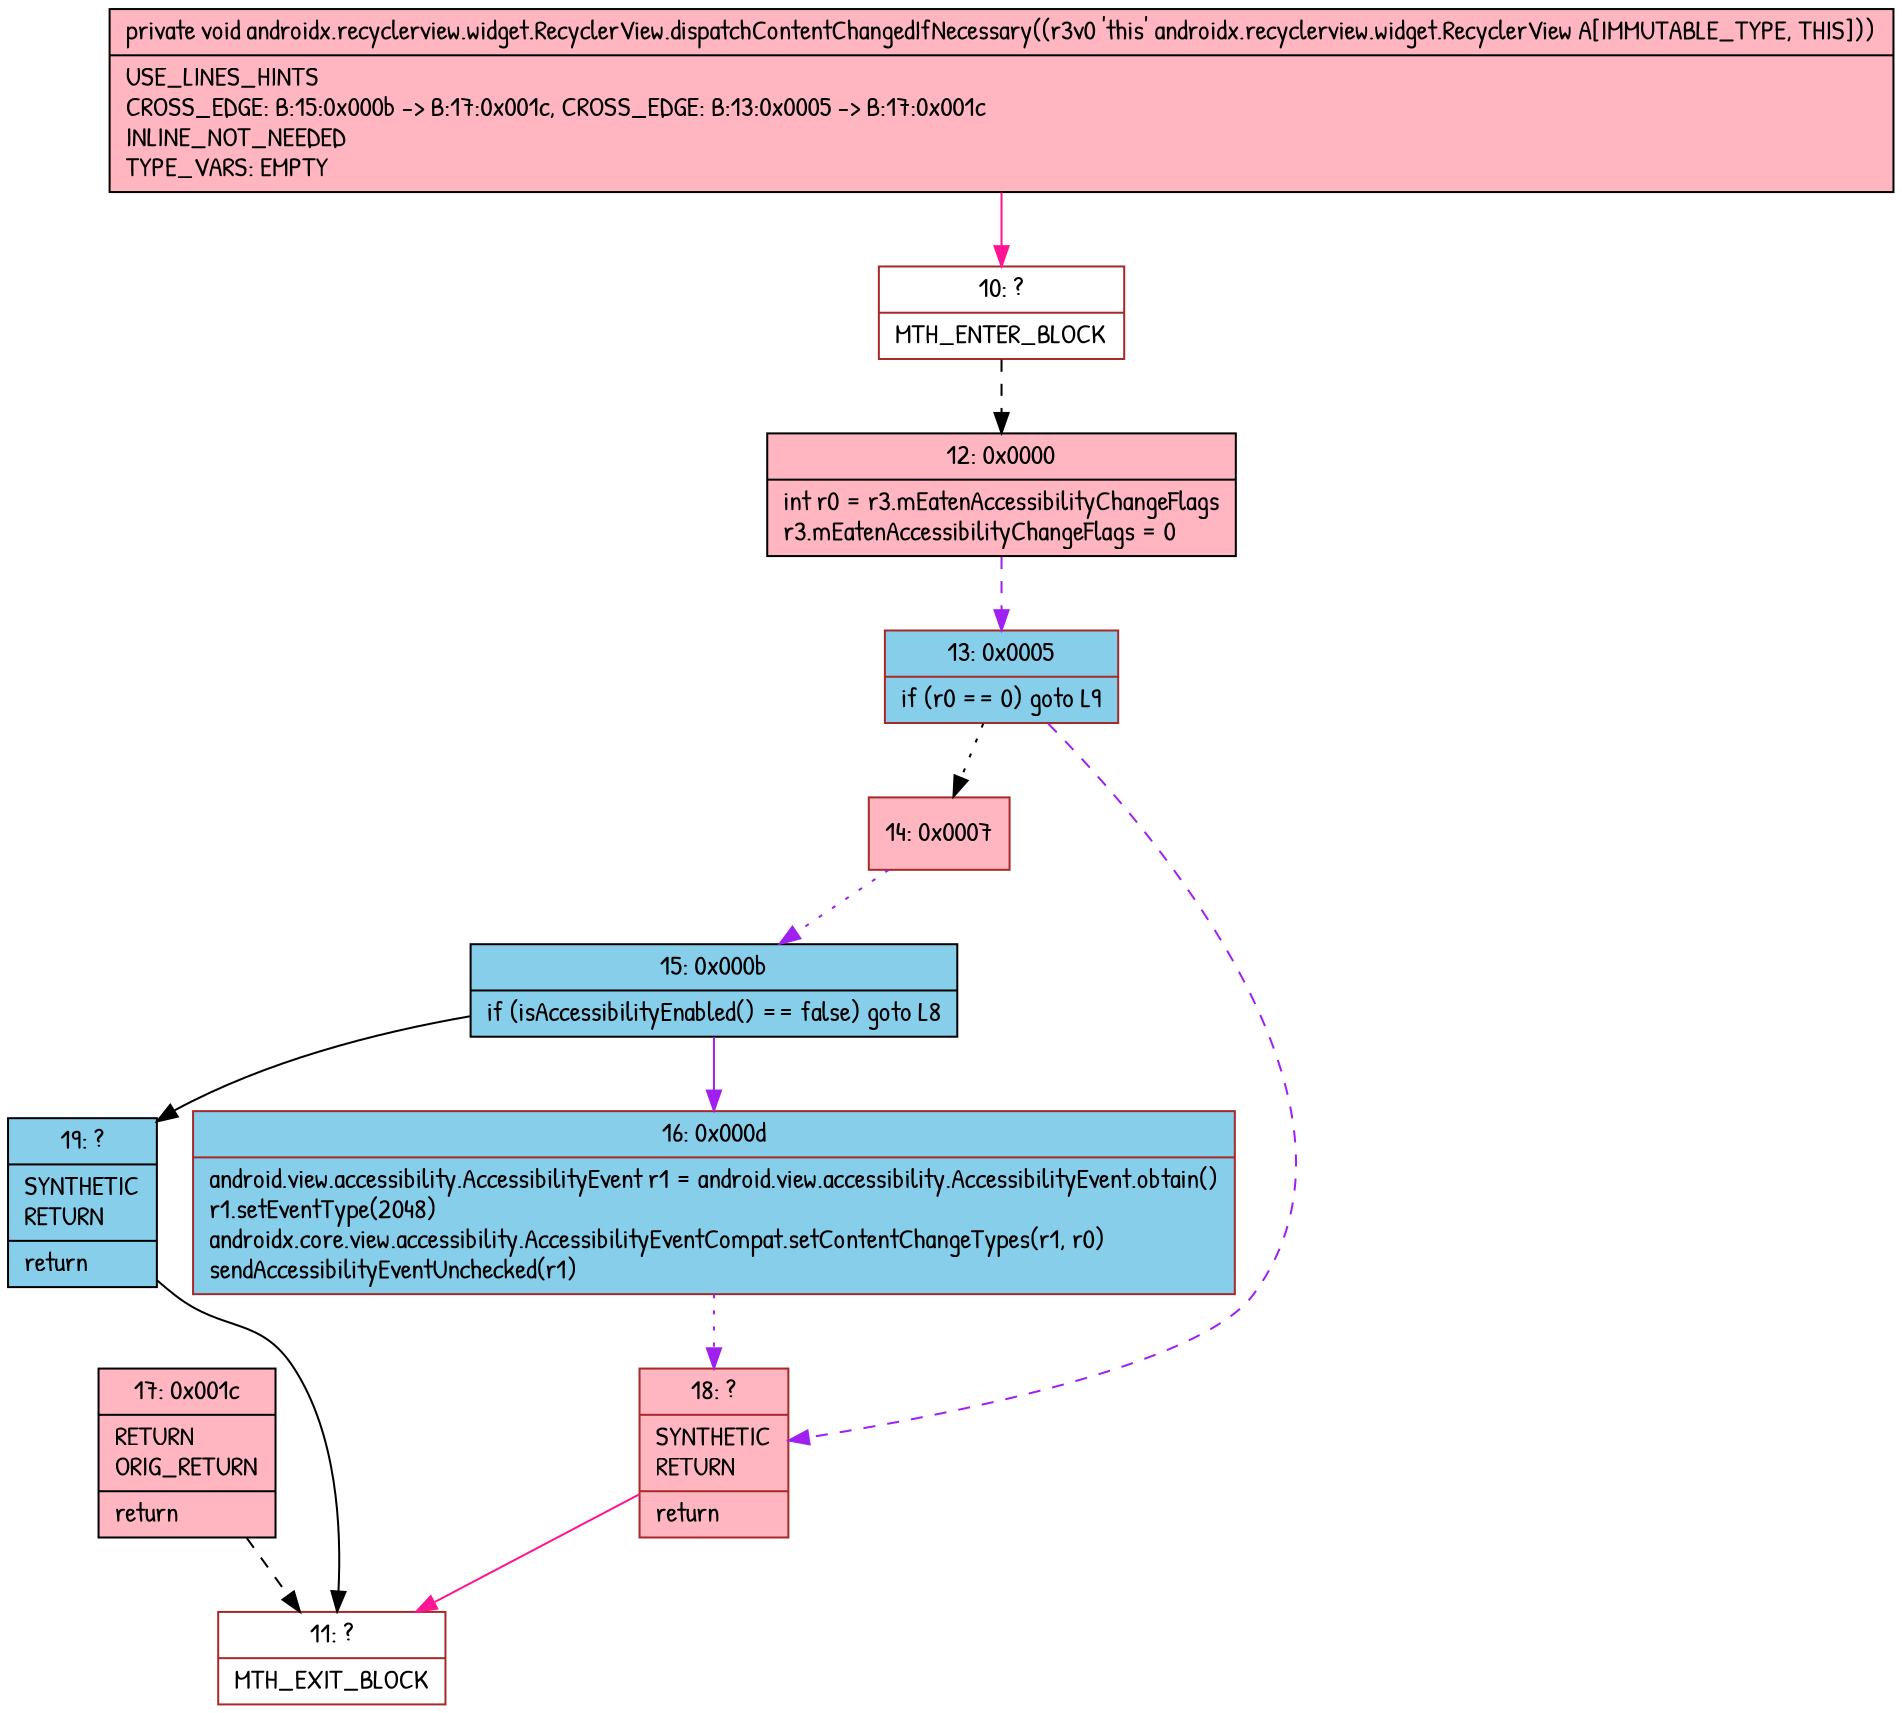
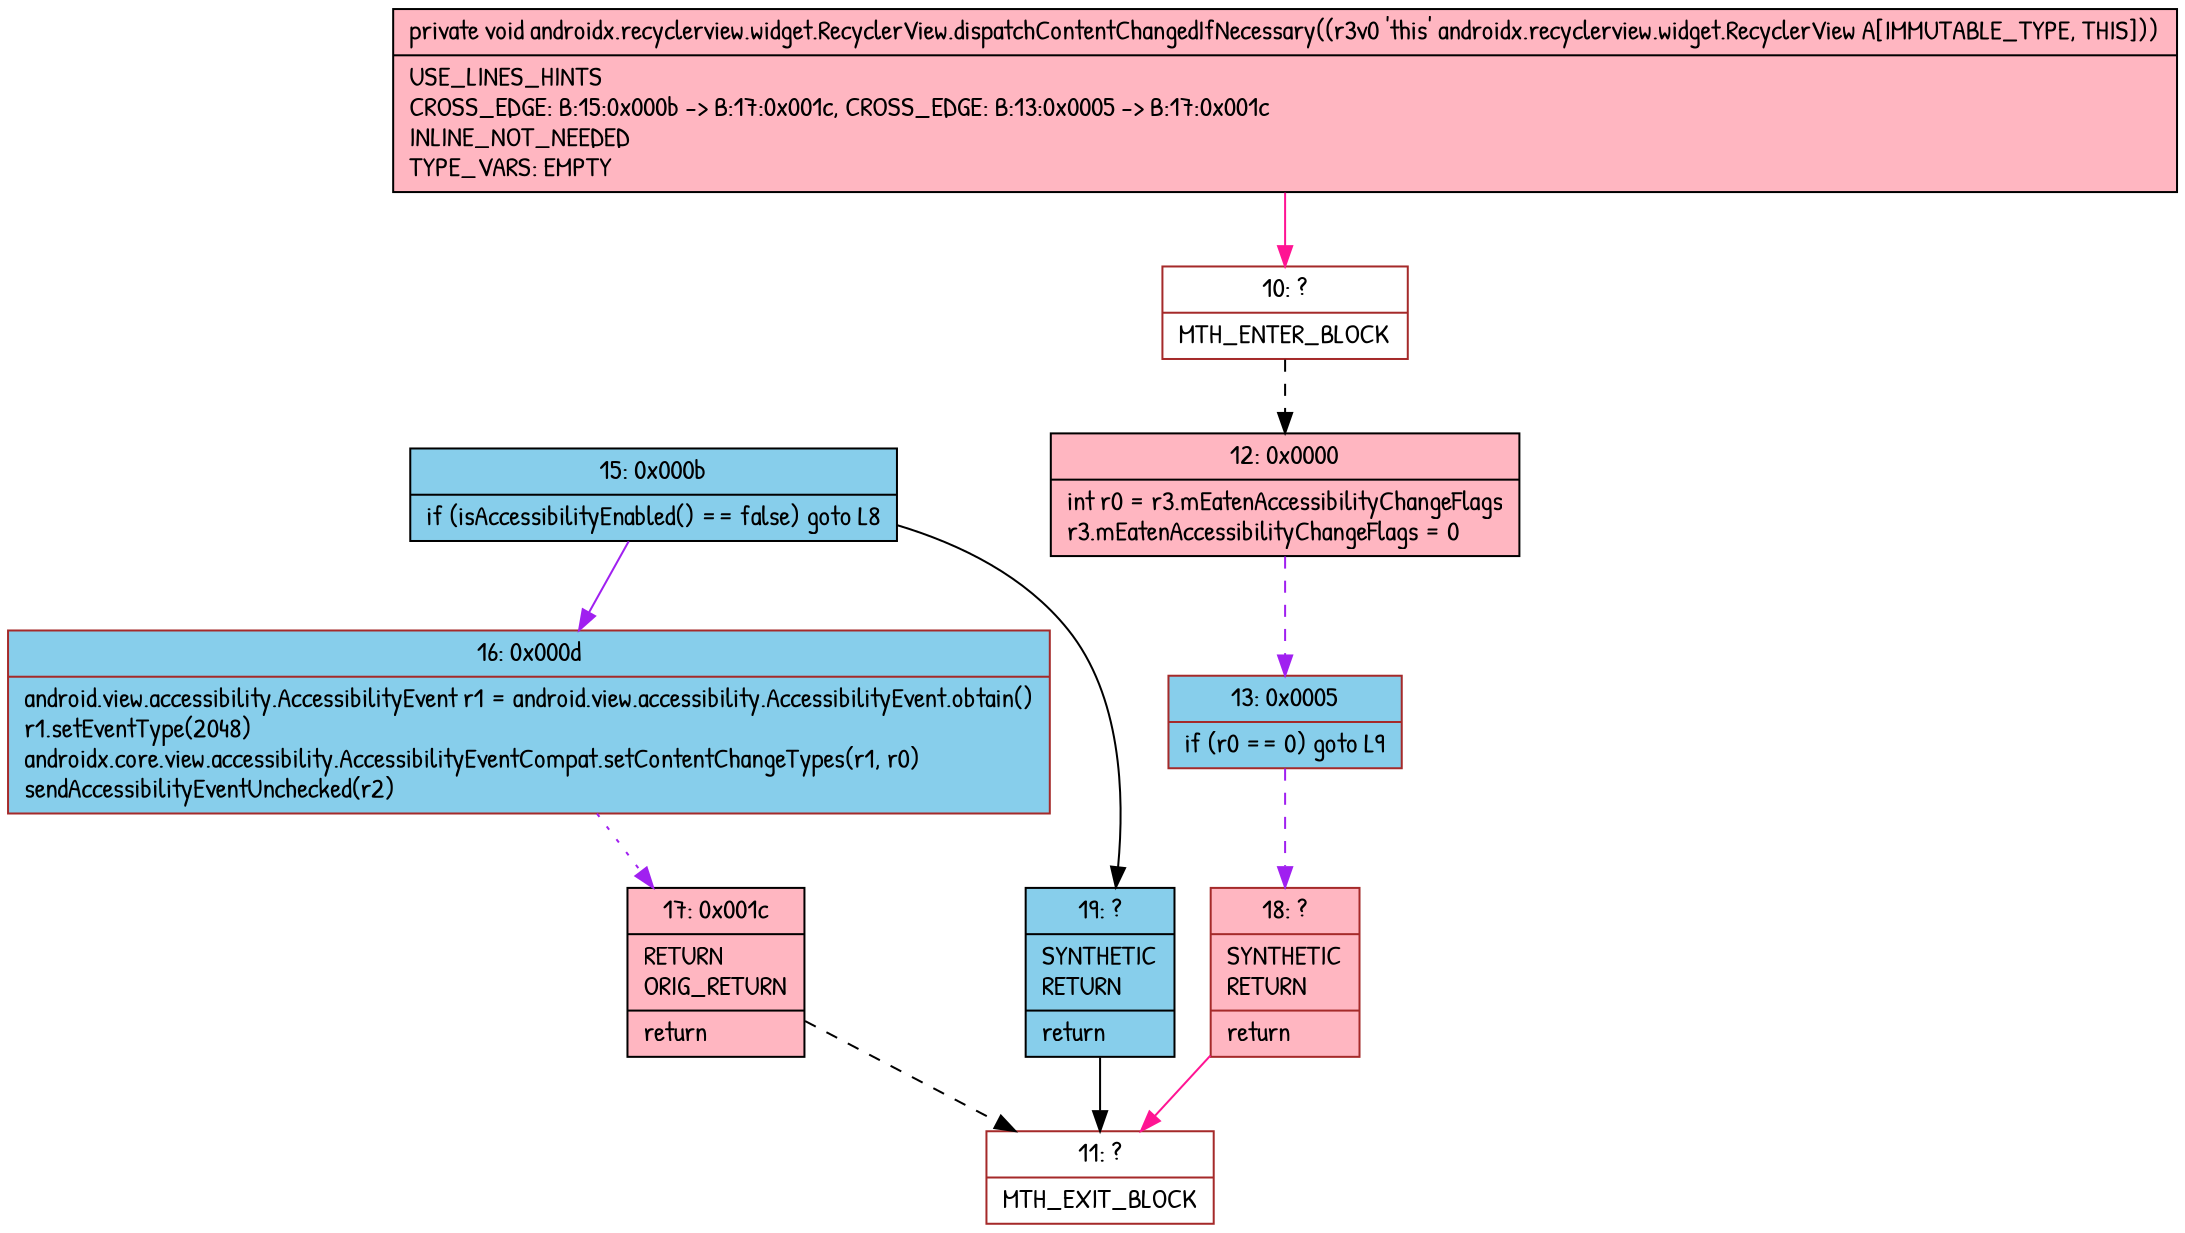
node "14: 0x0007": removed
node "16: 0x000d": text "sendAccessibilityEventUnchecked(r1)" -> "sendAccessibilityEventUnchecked(r2)"
edge "16: 0x000d" -> "18: ?": now "16: 0x000d" -> "17: 0x001c"
